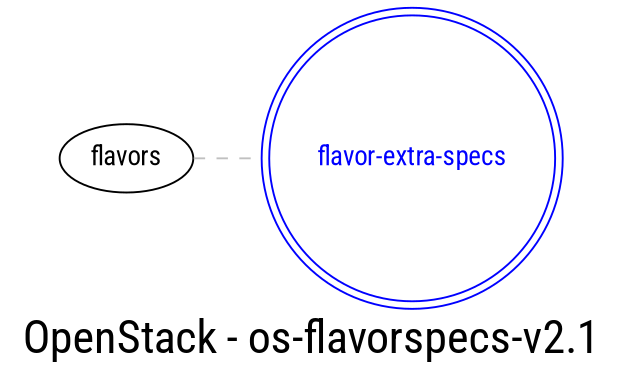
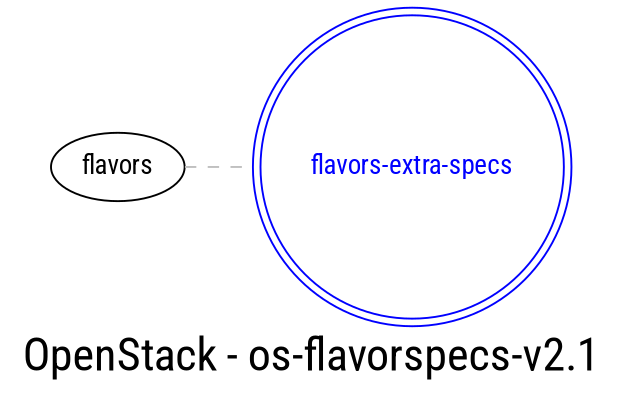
node "flavor-extra-specs": label "flavor-extra-specs" -> "flavors-extra-specs"
